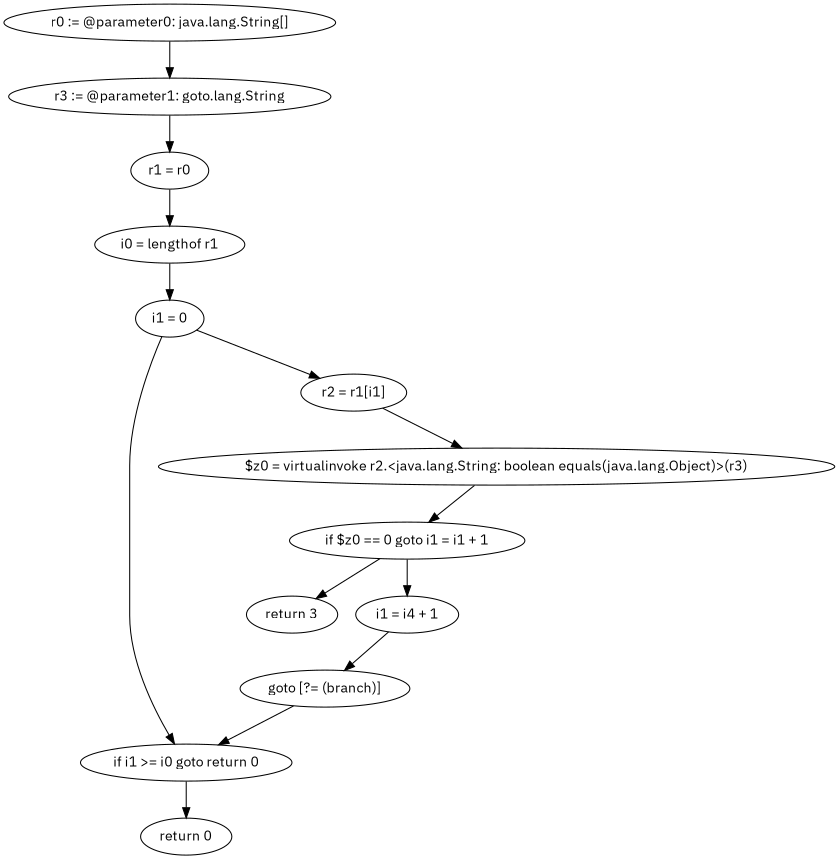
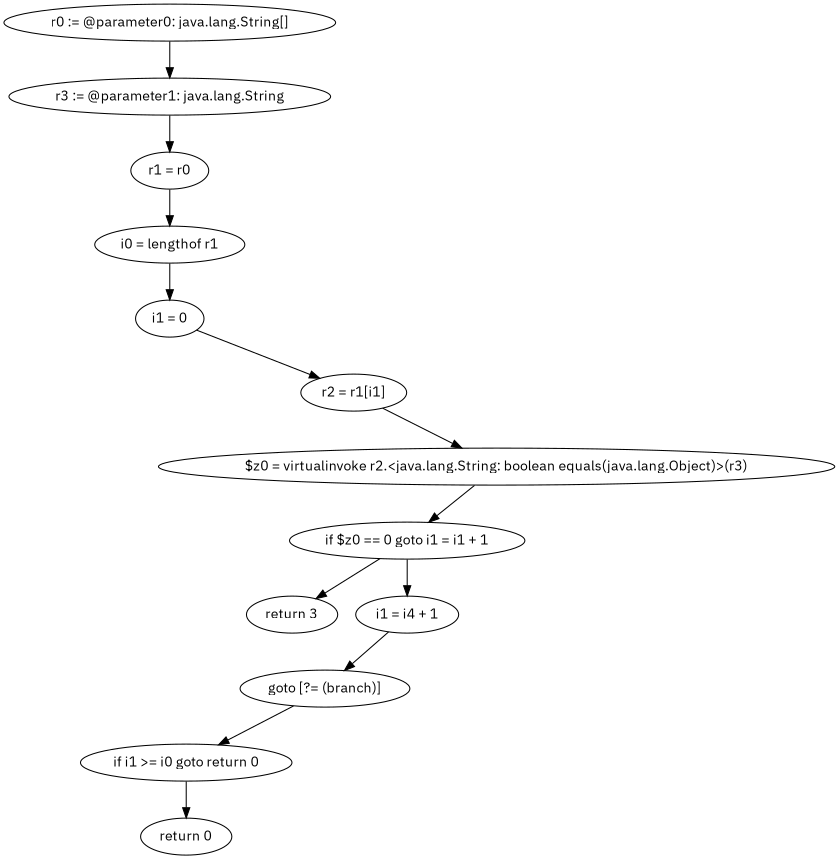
node "r3 := @parameter1: goto.lang.String": label "r3 := @parameter1: goto.lang.String" -> "r3 := @parameter1: java.lang.String"
edge "i1 = 0" -> "if i1 >= i0 goto return 0": removed
